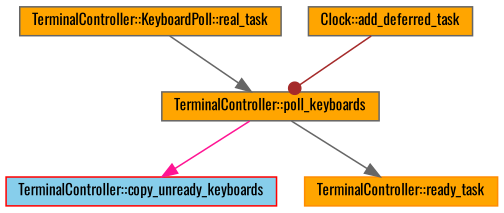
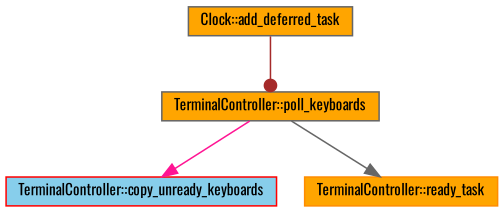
node "TerminalController::KeyboardPoll::real_task": removed
